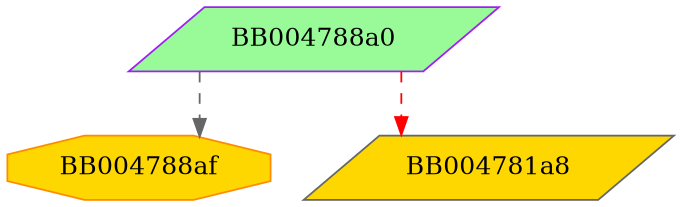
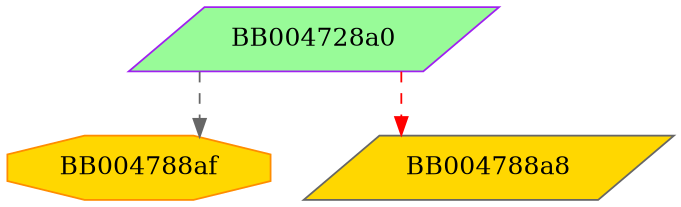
node "BB004788a0": label "BB004788a0" -> "BB004728a0"
node "BB004781a8": label "BB004781a8" -> "BB004788a8"
